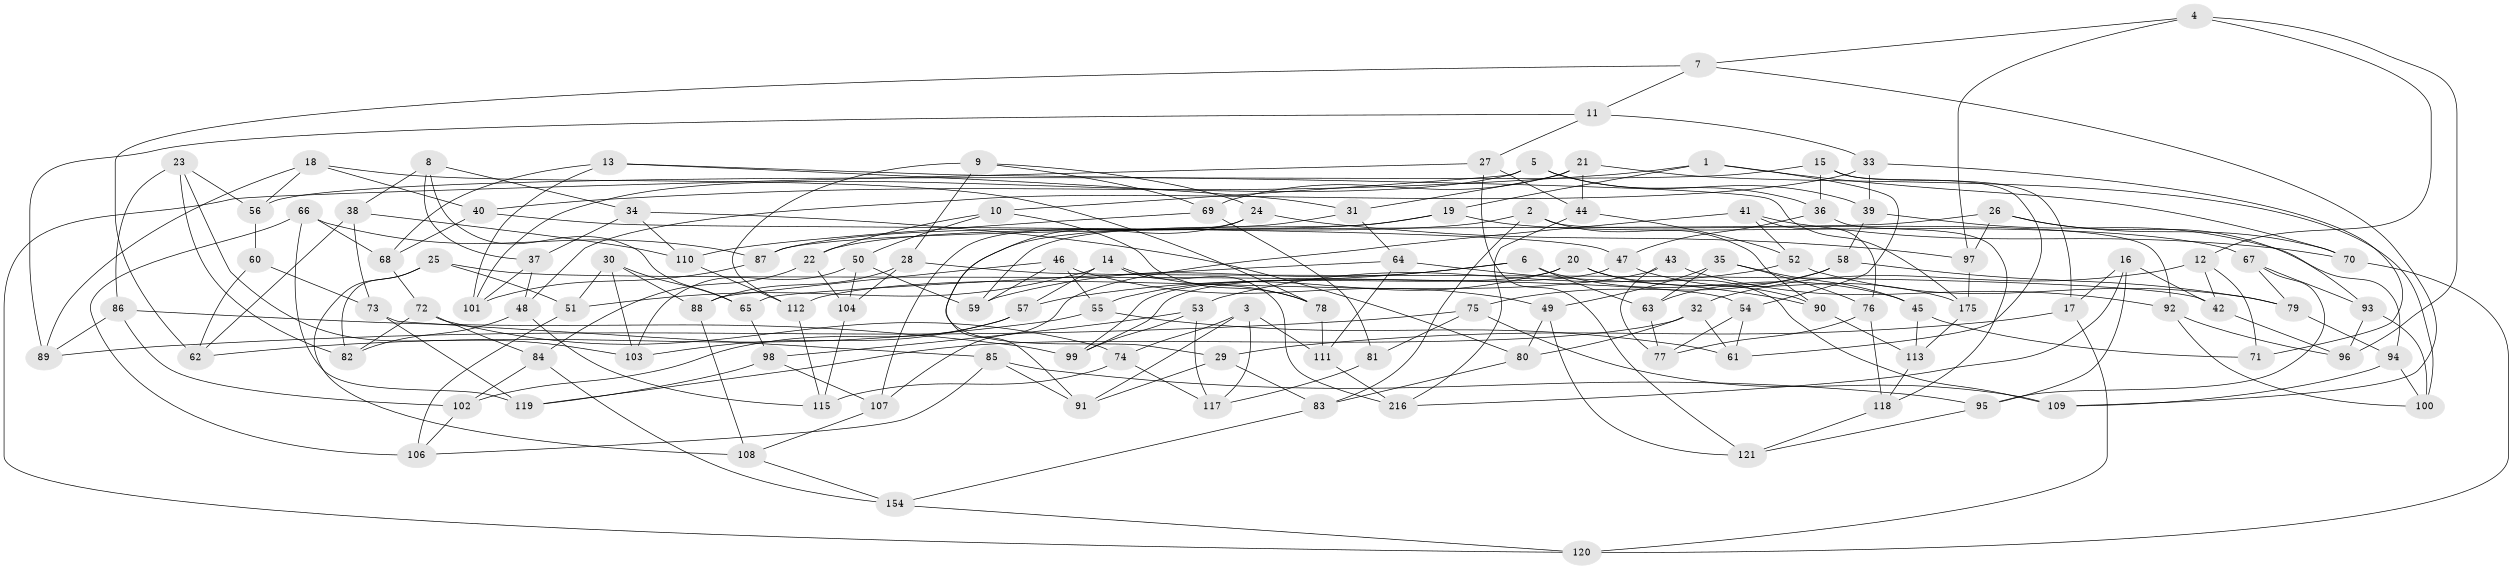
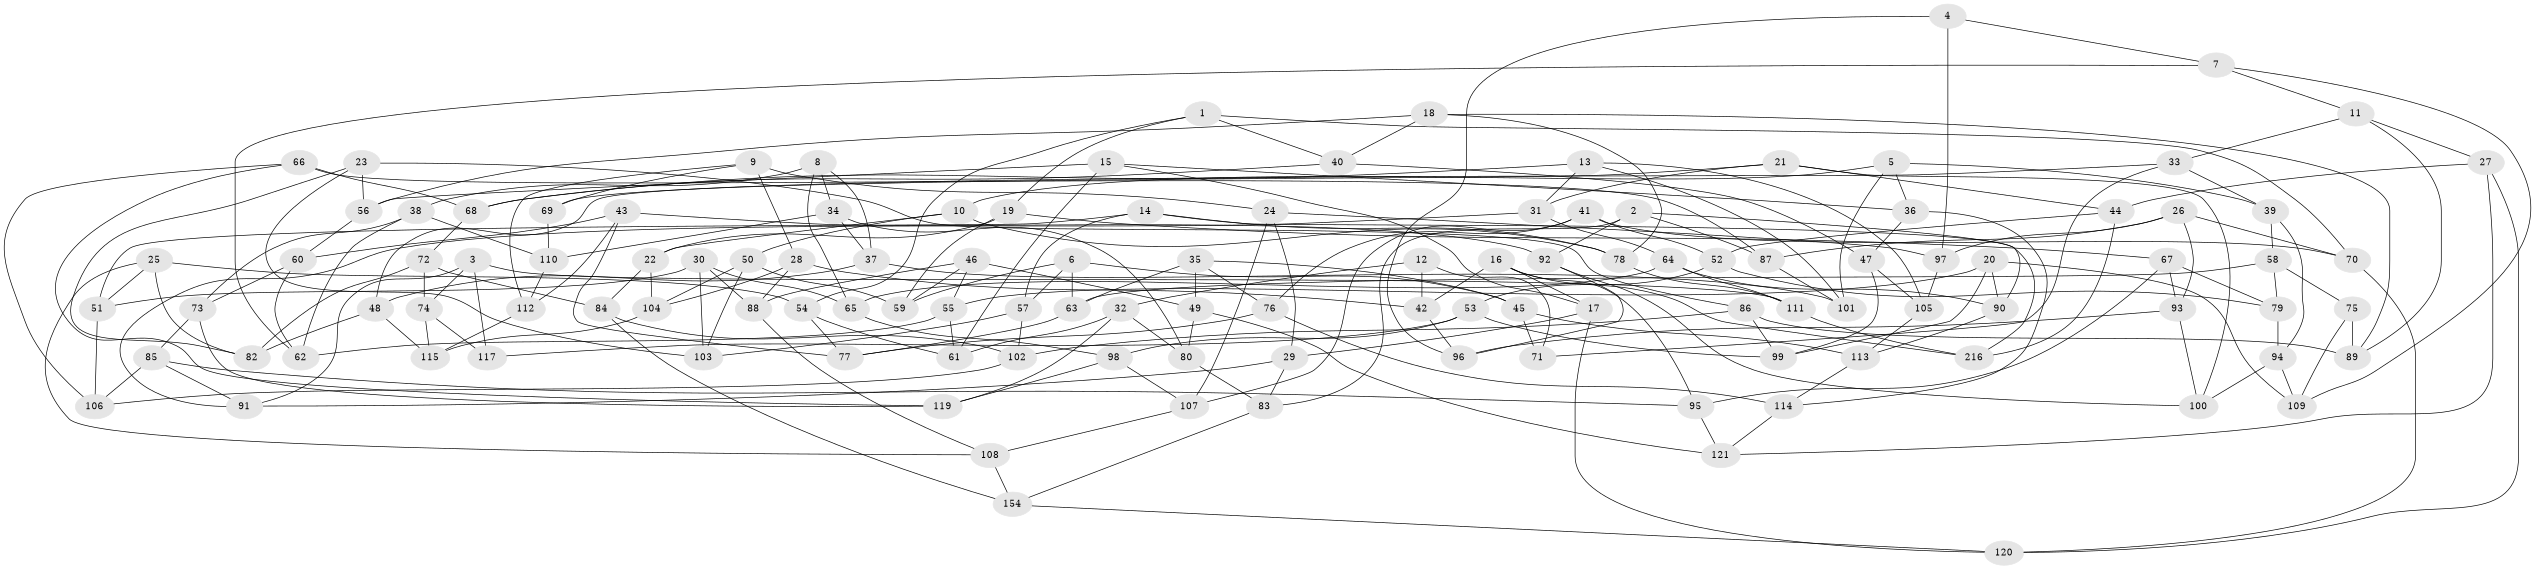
edge "4" -- "12": removed
edge "43" -- "60": added
node "175": label "175" -> "105"
node "81": removed
node "118": label "118" -> "114"
